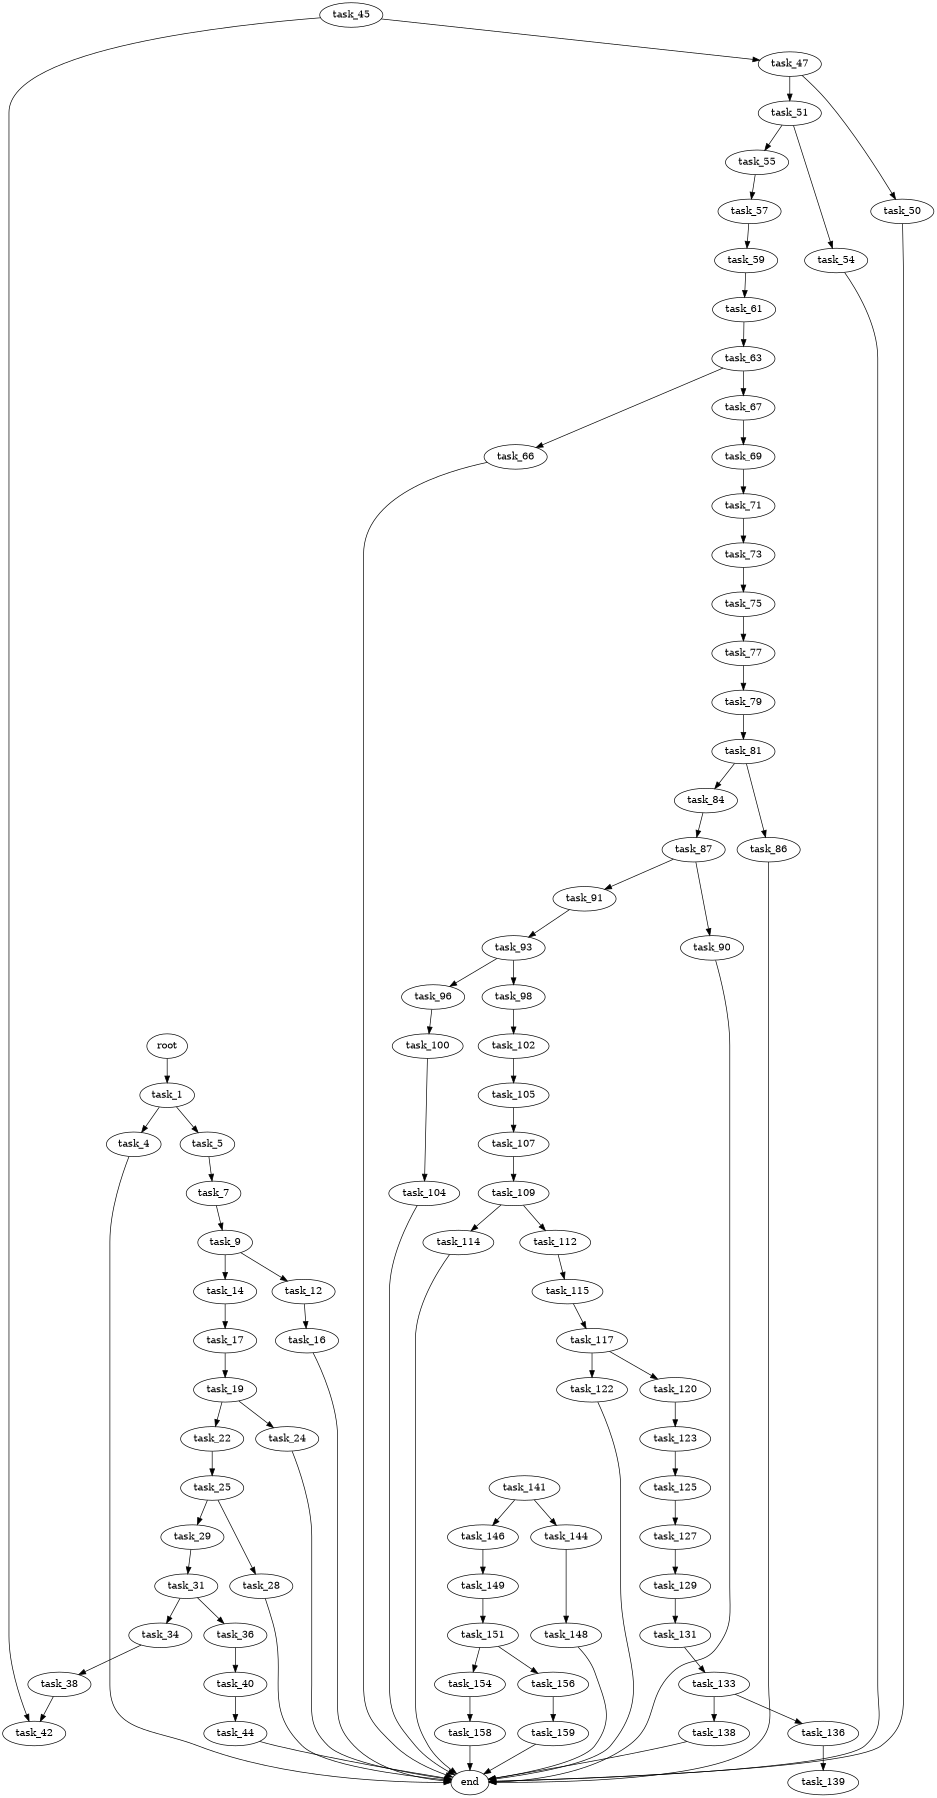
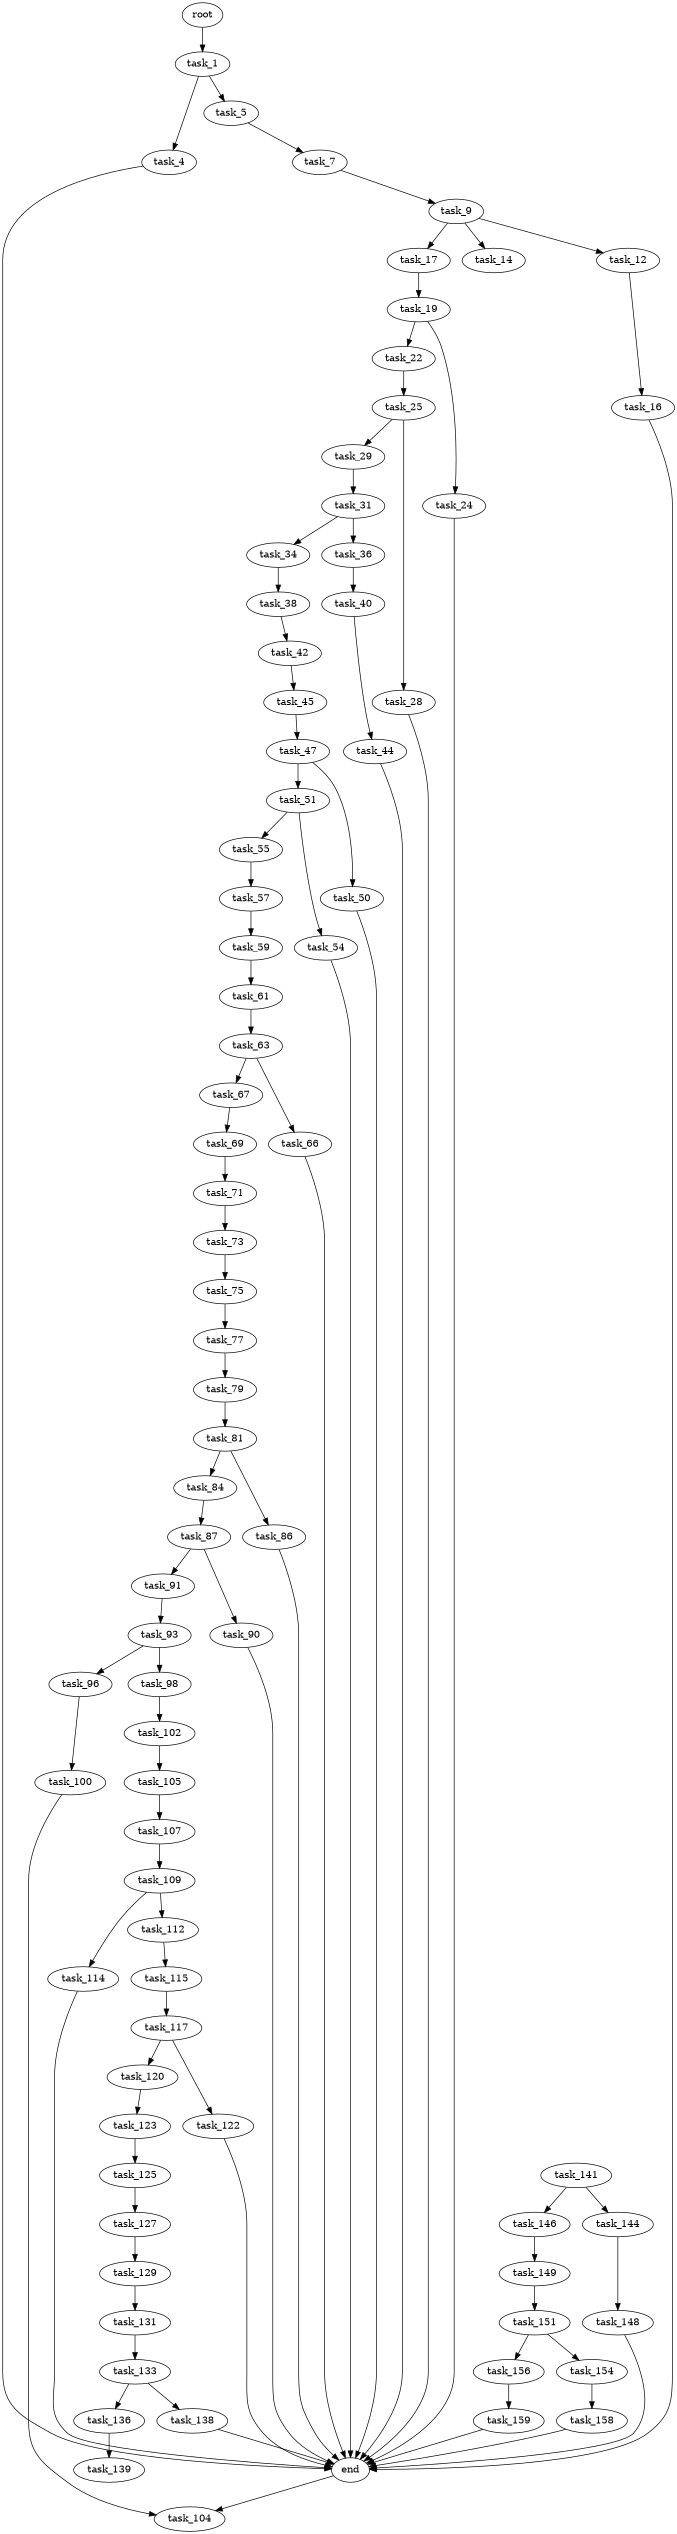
edge "task_45" -> "task_42": reversed
edge "task_14" -> "task_17": now "task_9" -> "task_17"
edge "task_104" -> "end": reversed
